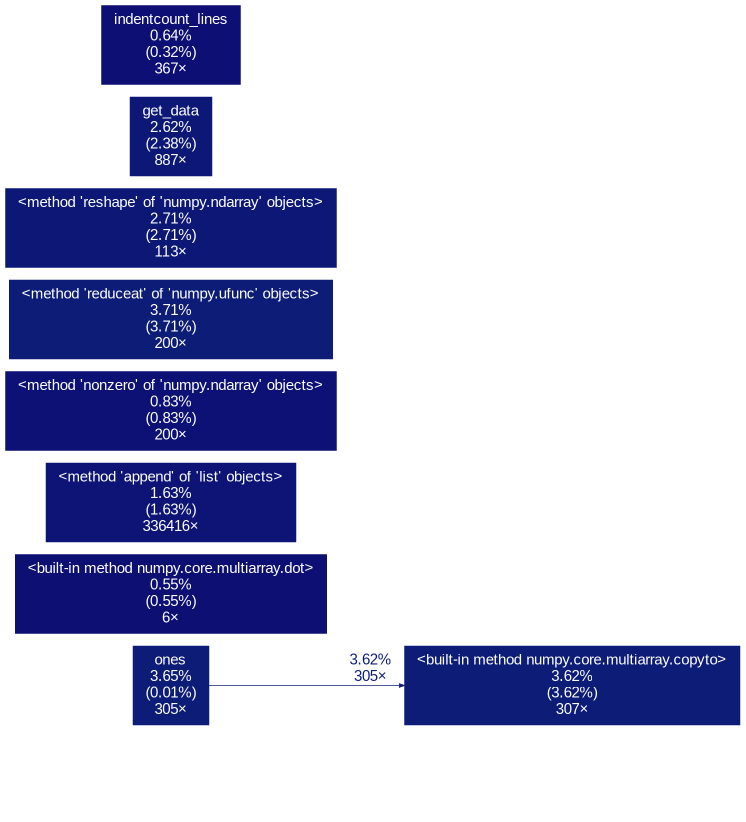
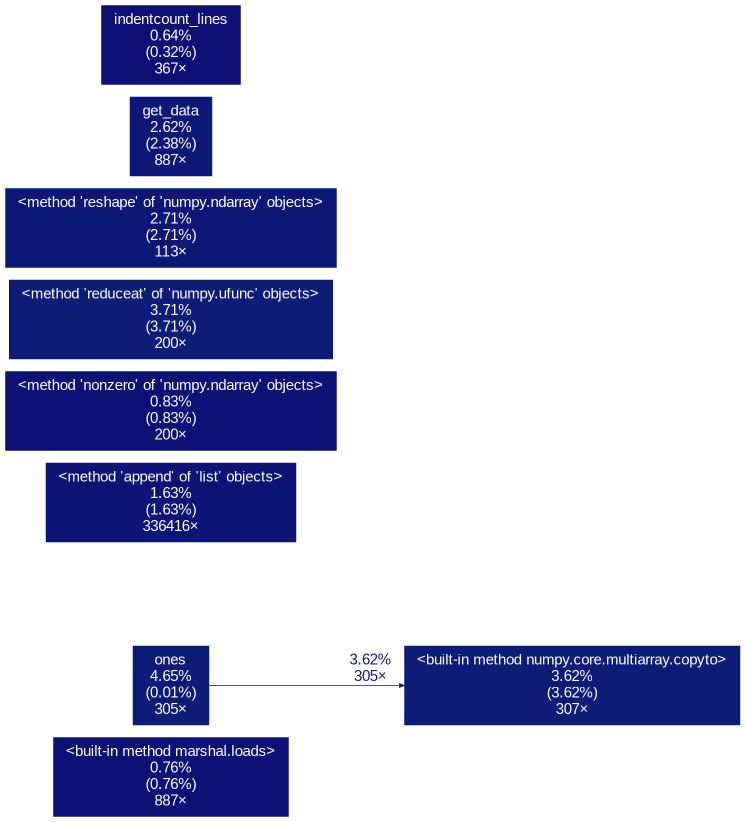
node "<built-in method numpy.core.multiarray.dot> 0.55% (0.55%) 6×": removed
node "ones 3.65% (0.01%) 305×": label "ones 3.65% (0.01%) 305×" -> "ones 4.65% (0.01%) 305×"
node "<built-in method marshal.loads> 0.76% (0.76%) 887×": added
